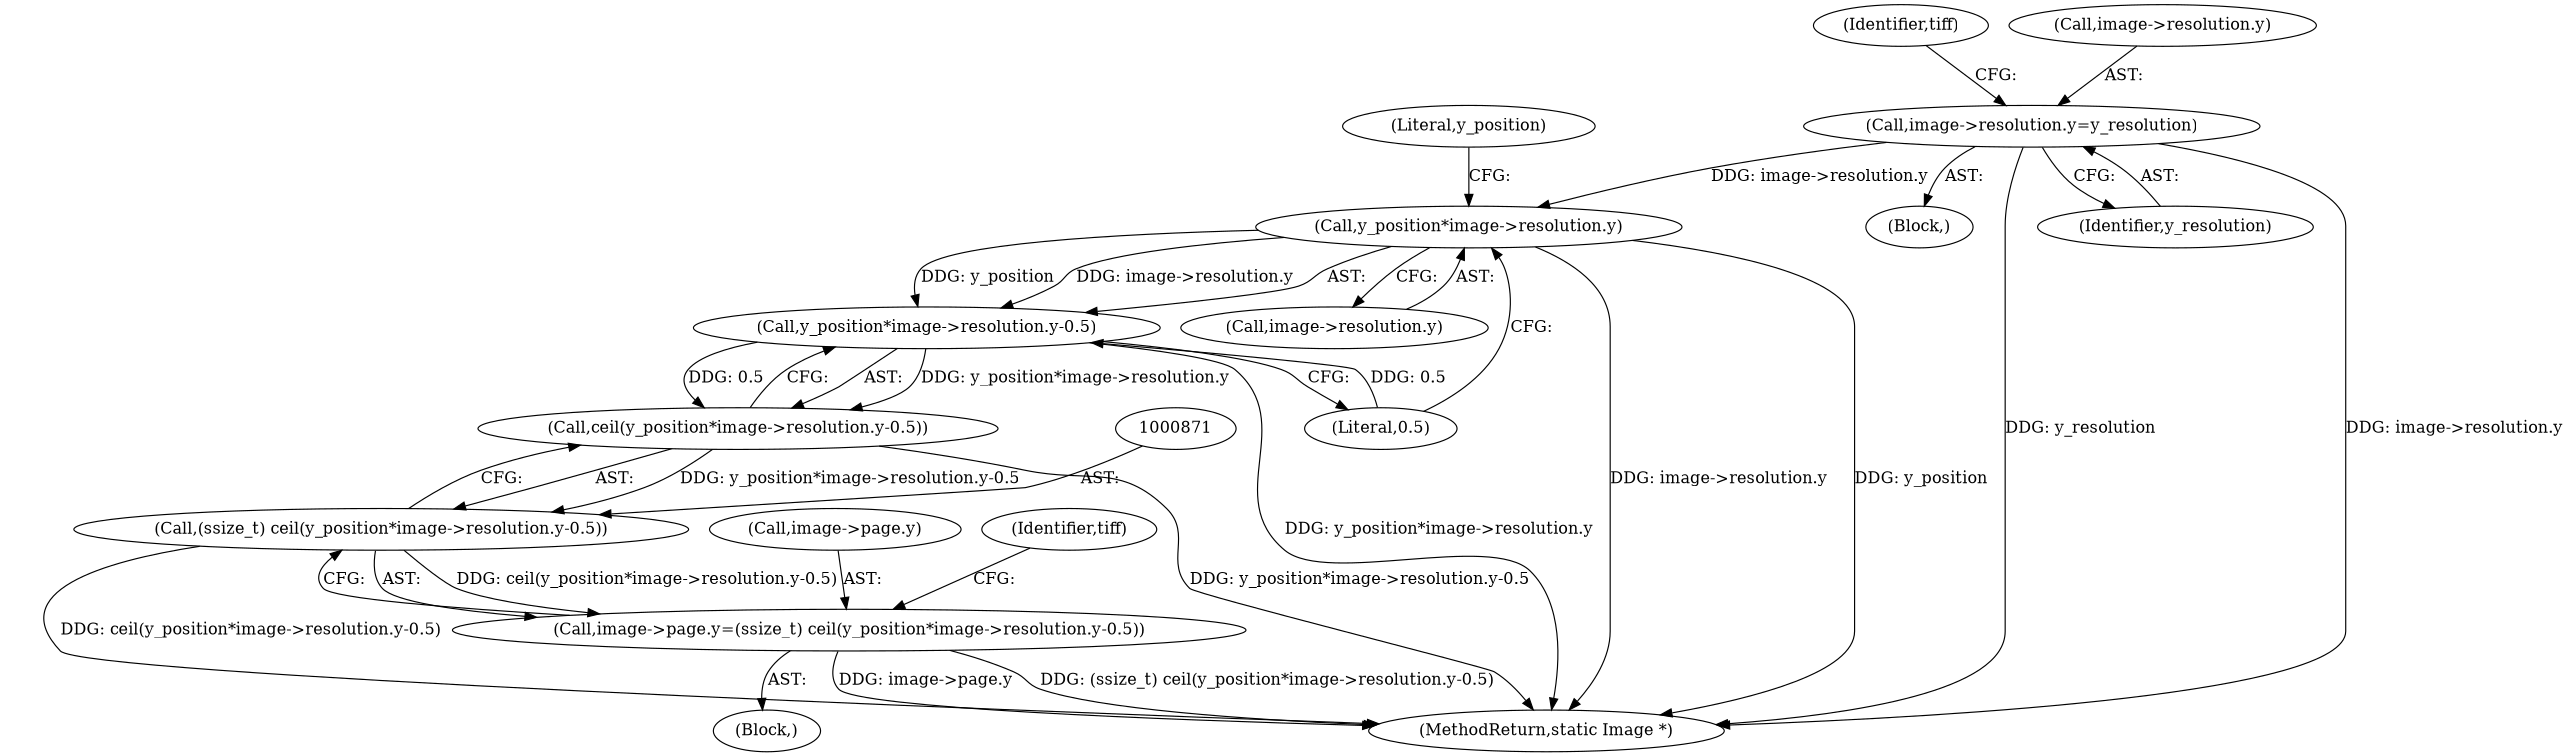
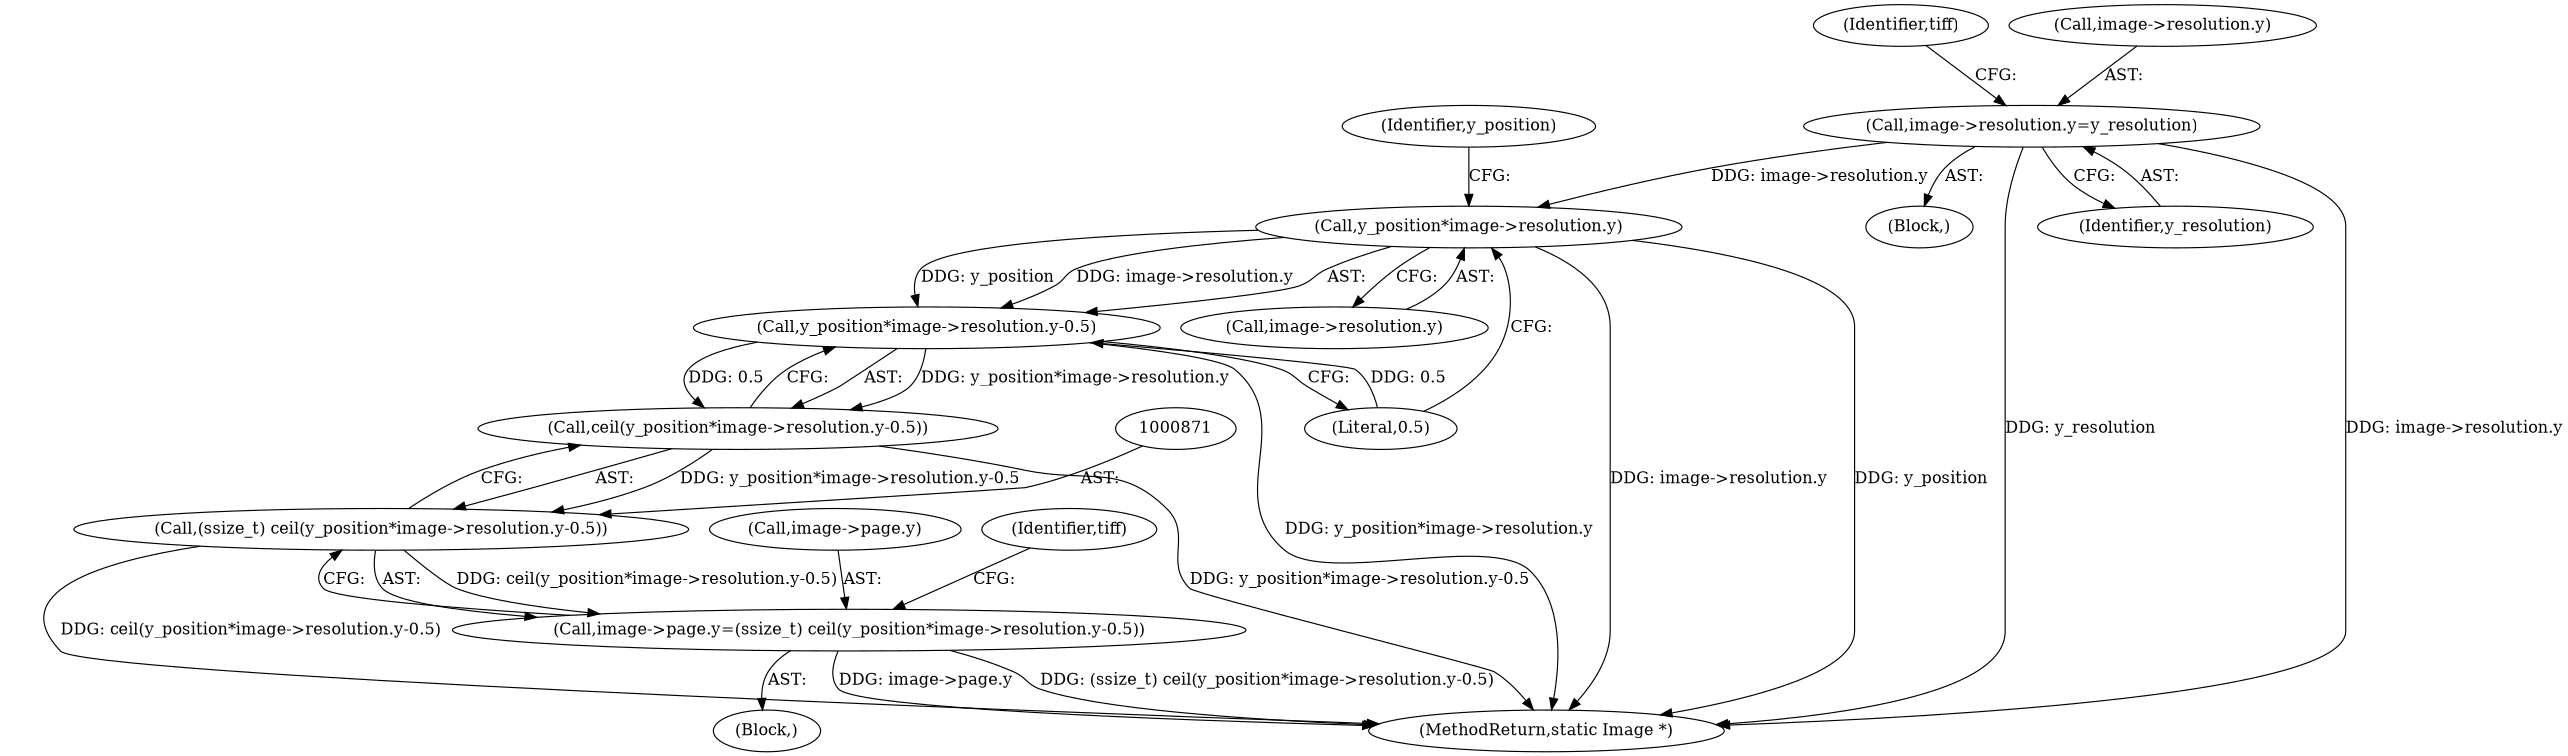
node "(Literal,y_position)": label "(Literal,y_position)" -> "(Identifier,y_position)"
